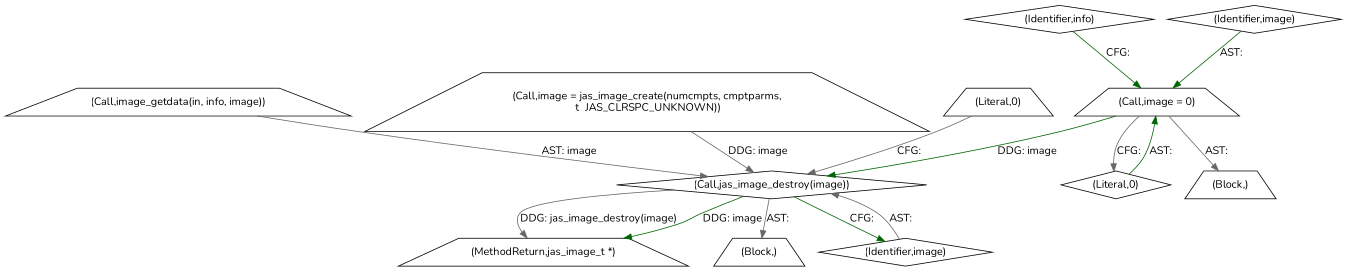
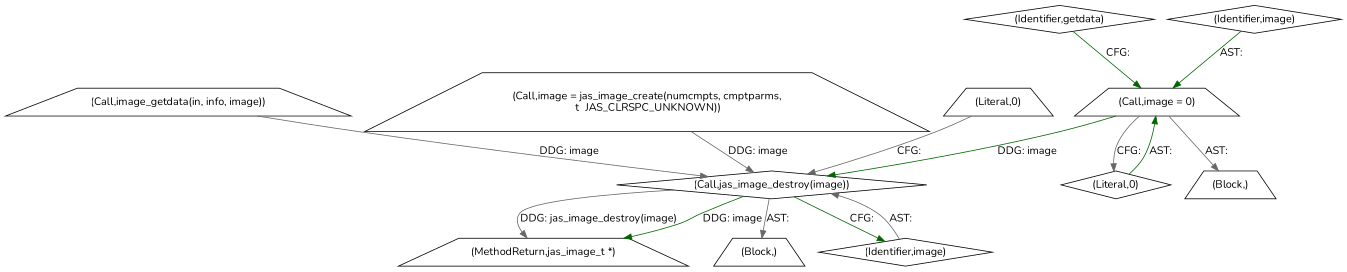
node "(Identifier,info)": label "(Identifier,info)" -> "(Identifier,getdata)"
edge "(Call,image_getdata(in, info, image))" -> "(Call,jas_image_destroy(image))": label "AST: image" -> "DDG: image"
